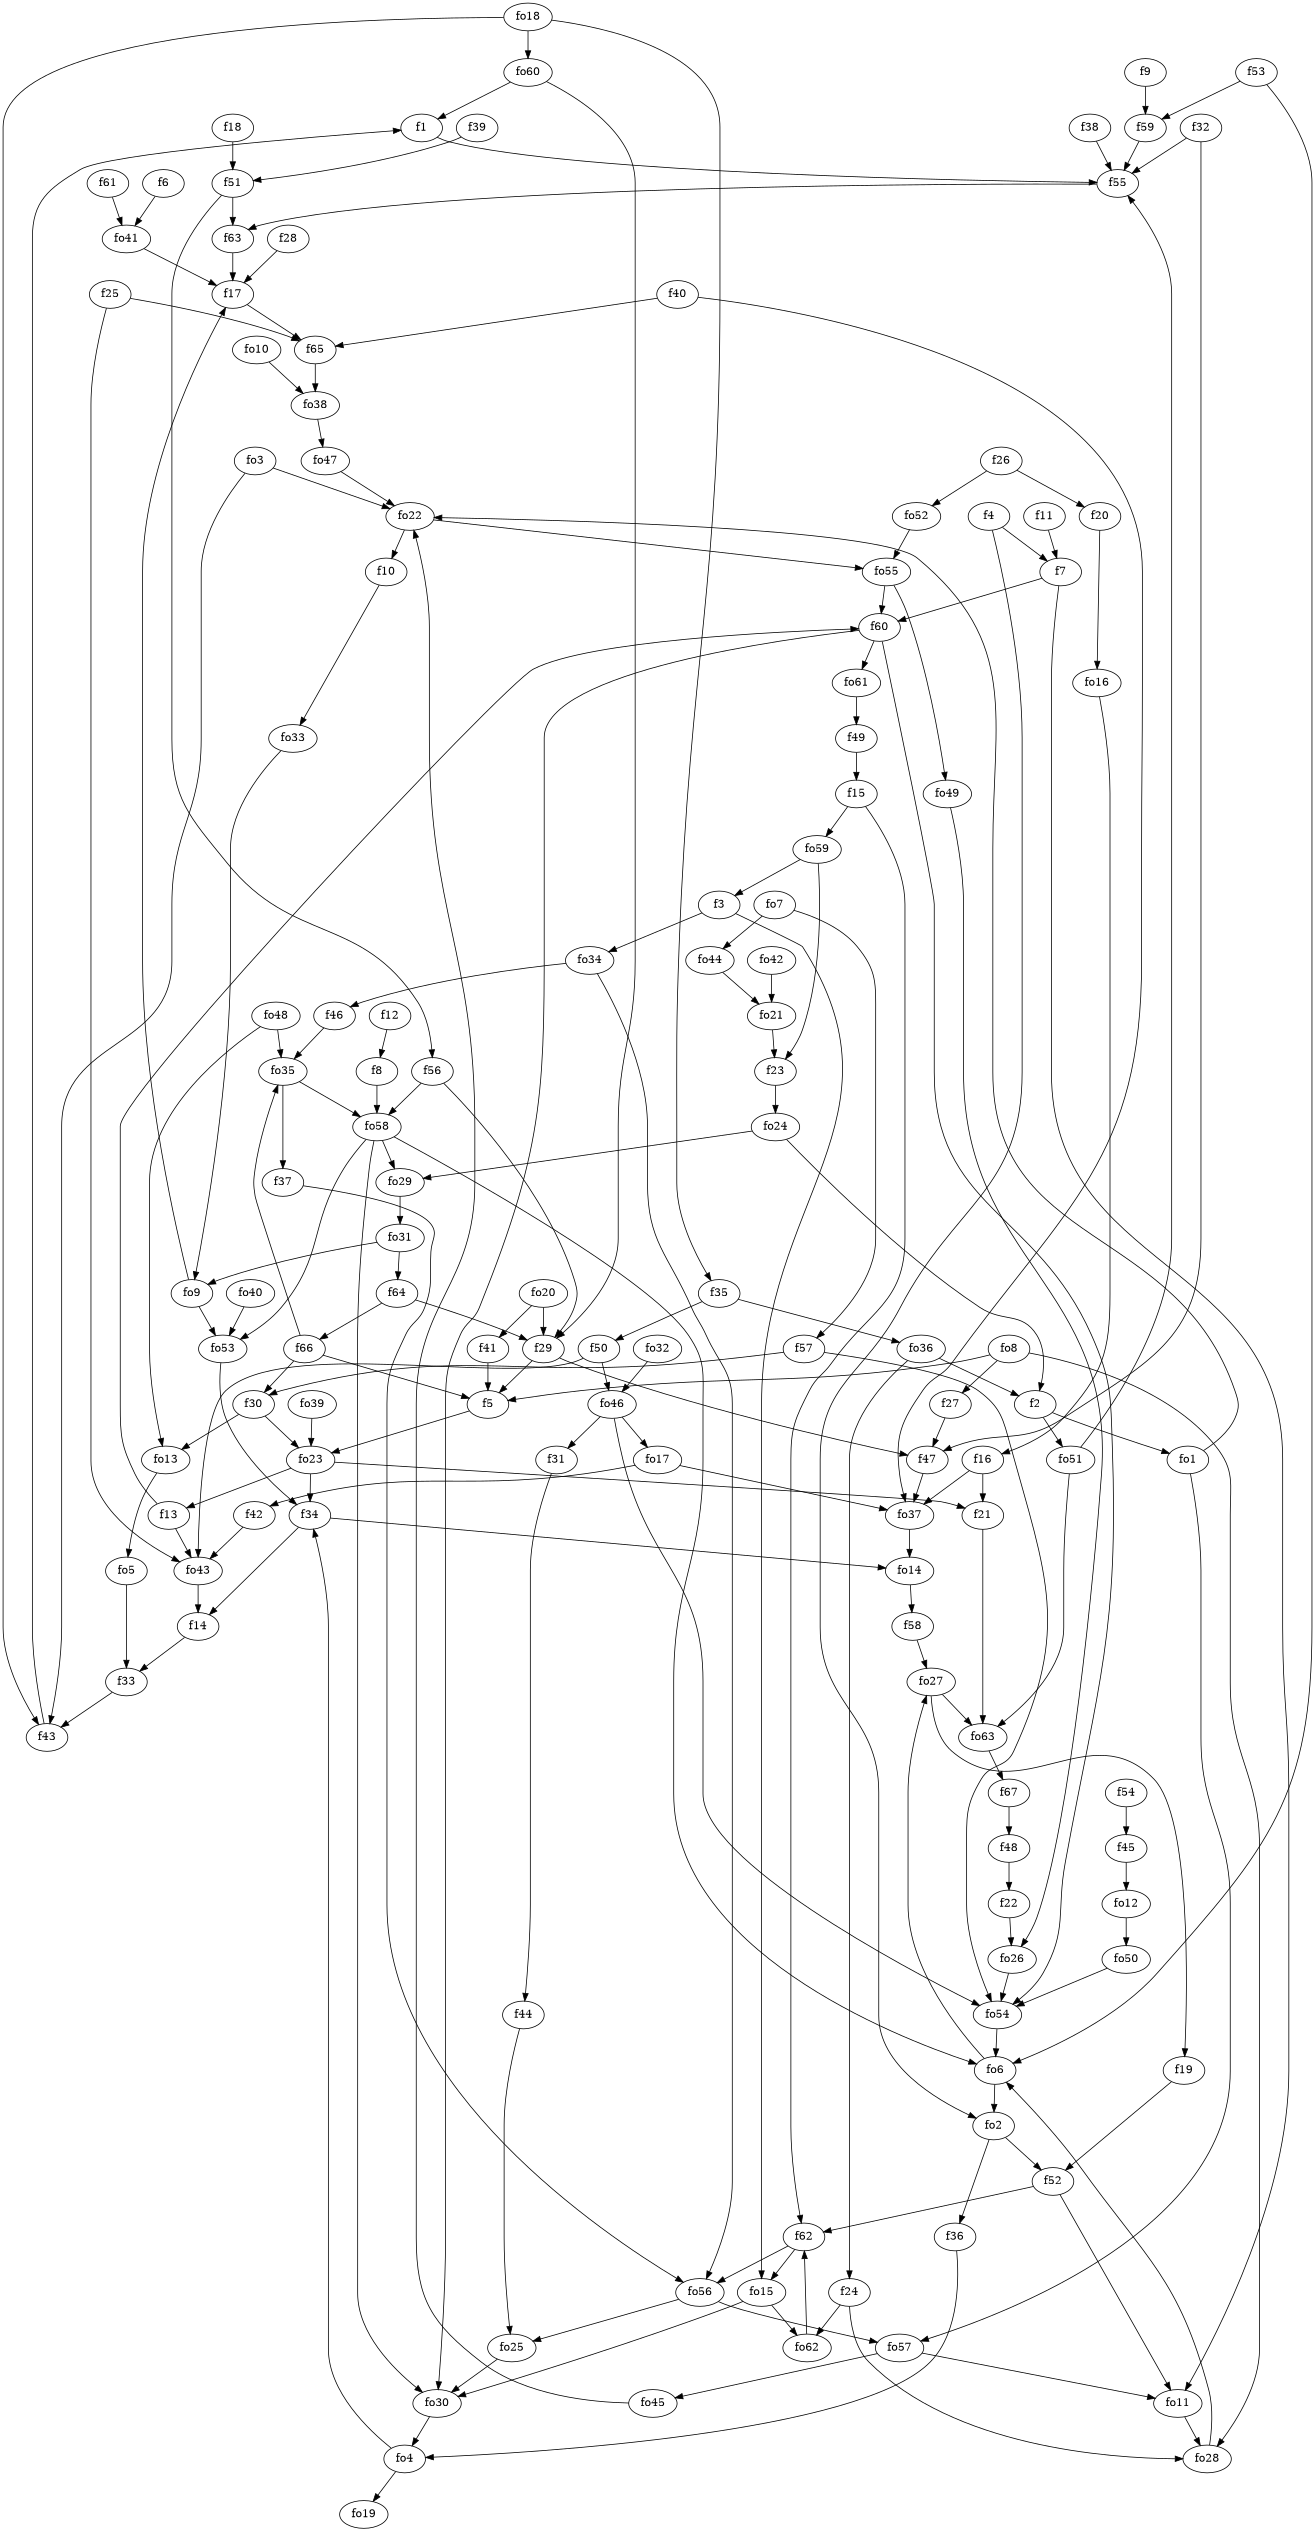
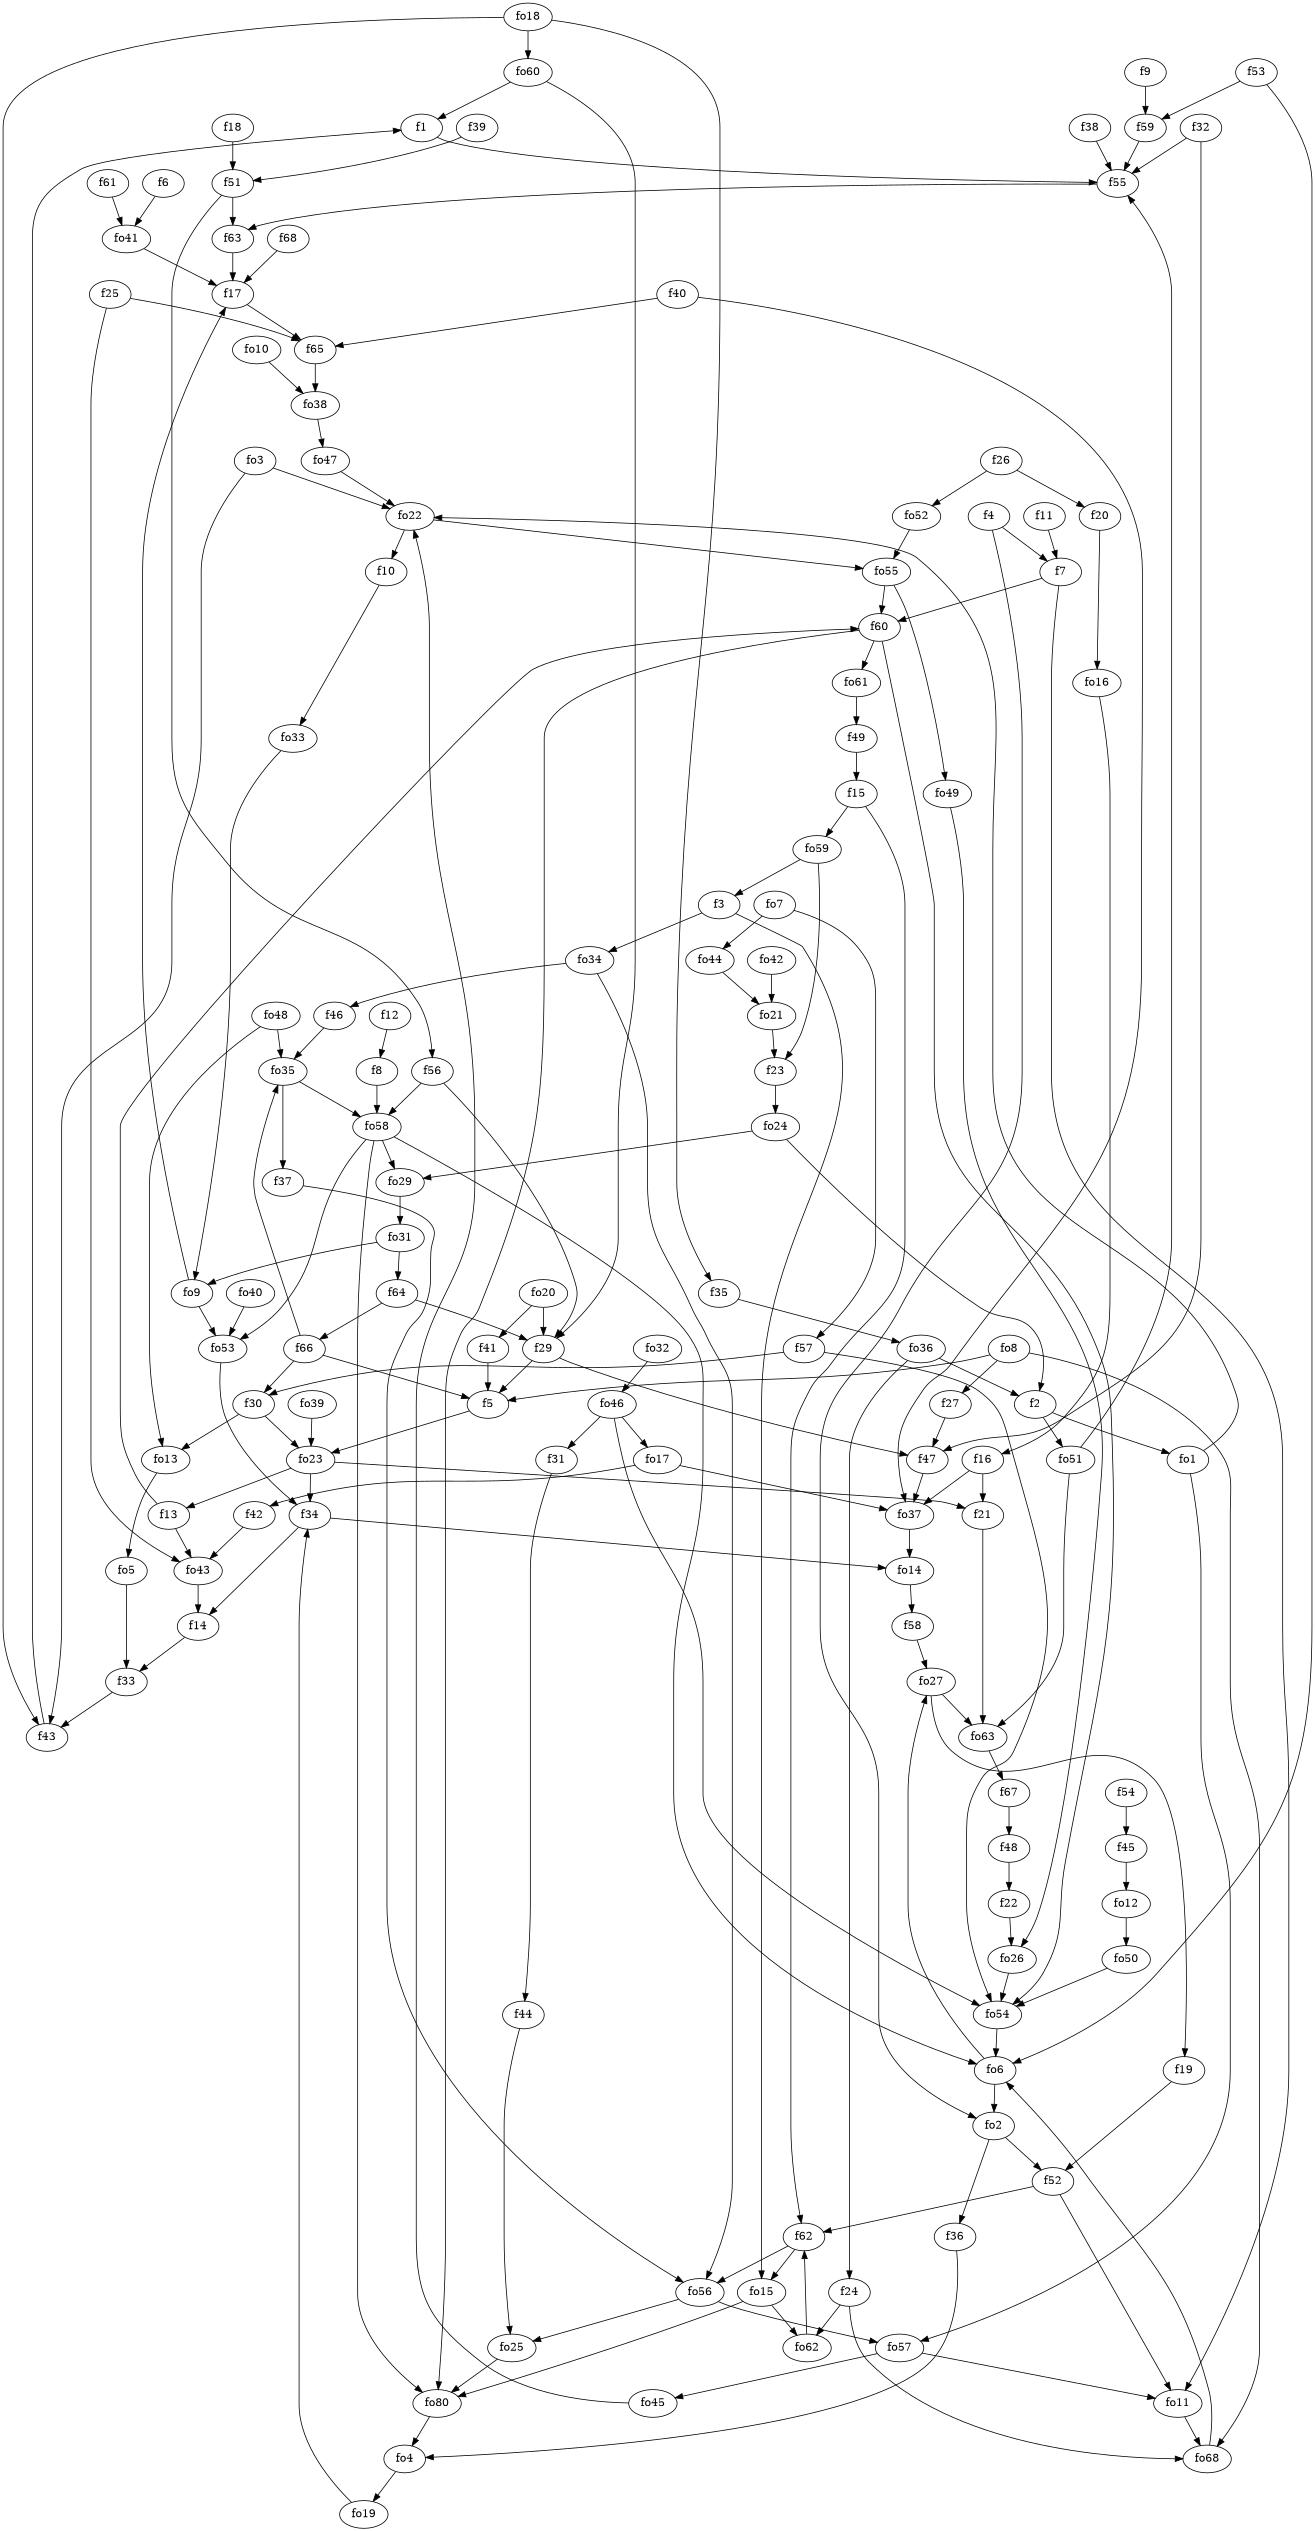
node "f28": label "f28" -> "f68"
node "f50": removed
edge "fo4" -> "f34": now "fo19" -> "f34"
node "fo30": label "fo30" -> "fo80"
node "fo28": label "fo28" -> "fo68"
